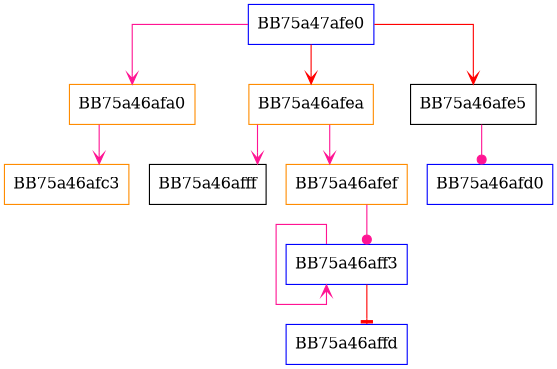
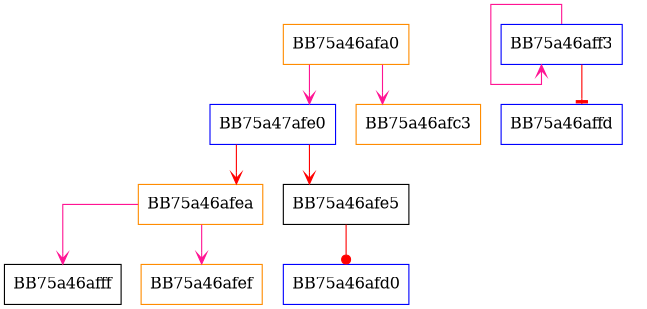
edge "BB75a47afe0" -> "BB75a46afa0": reversed
edge "BB75a46afe5" -> "BB75a46afd0": color deeppink -> red
edge "BB75a46afef" -> "BB75a46aff3": removed
